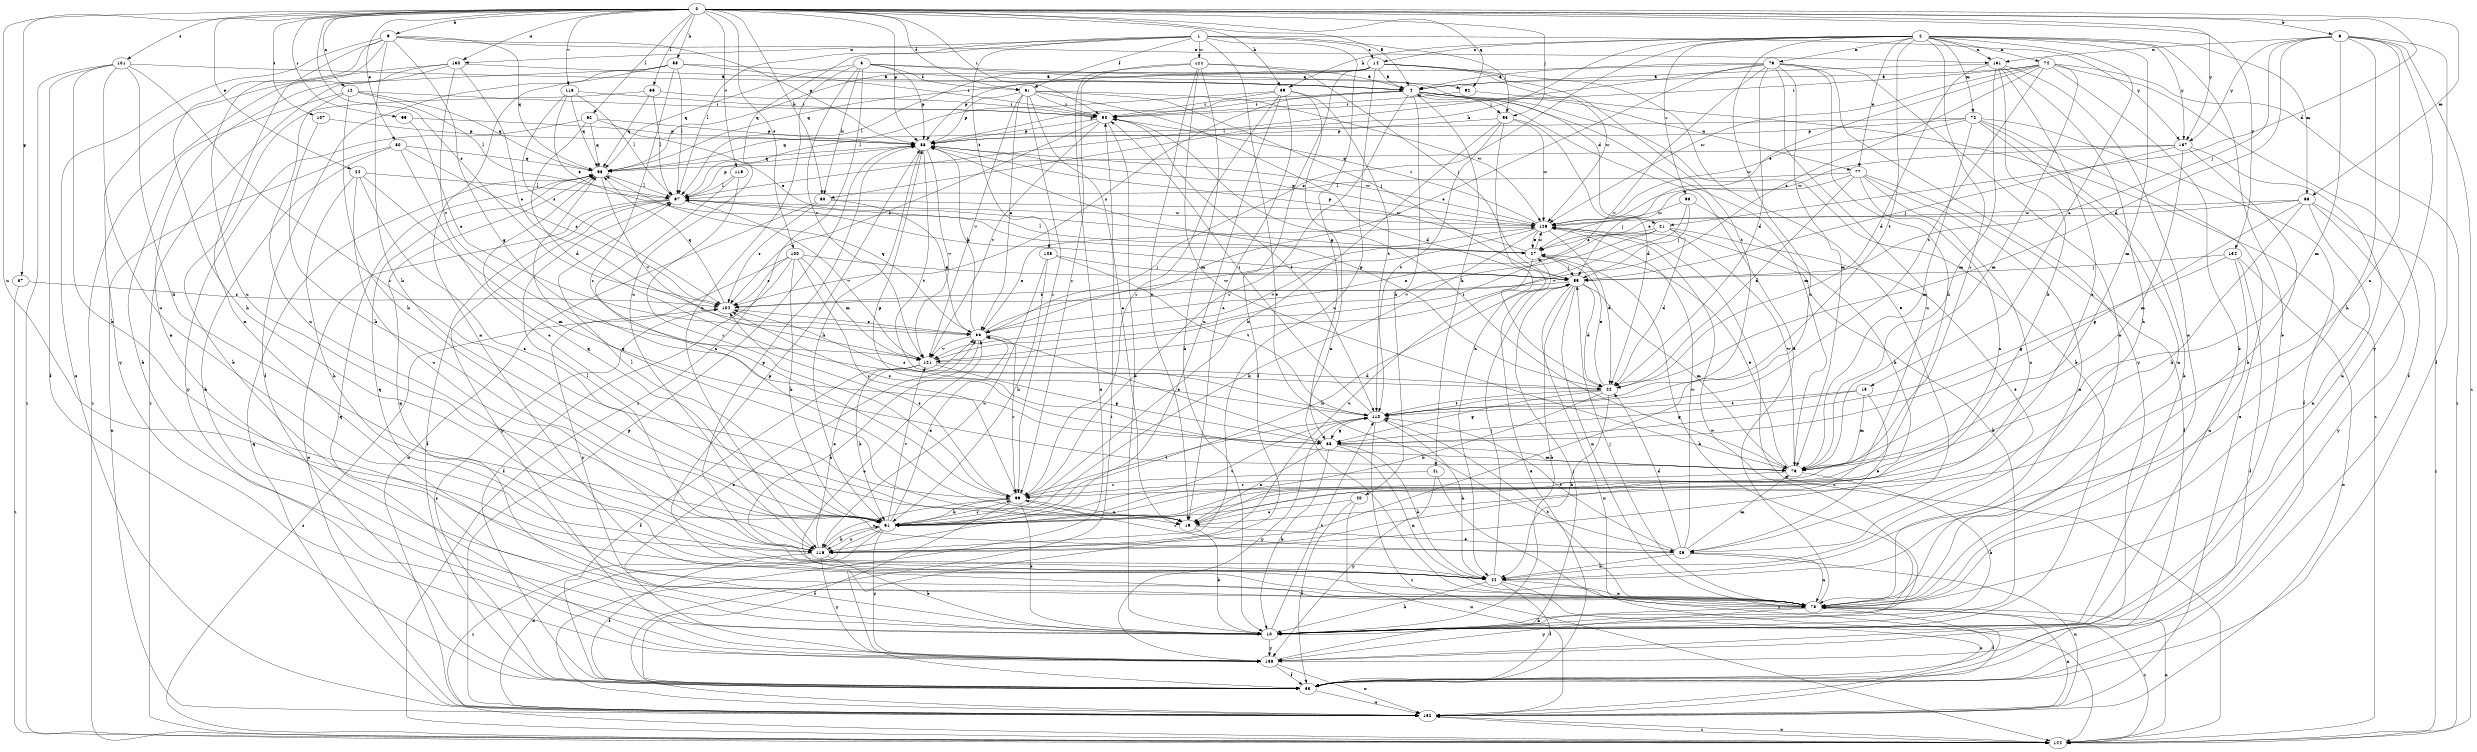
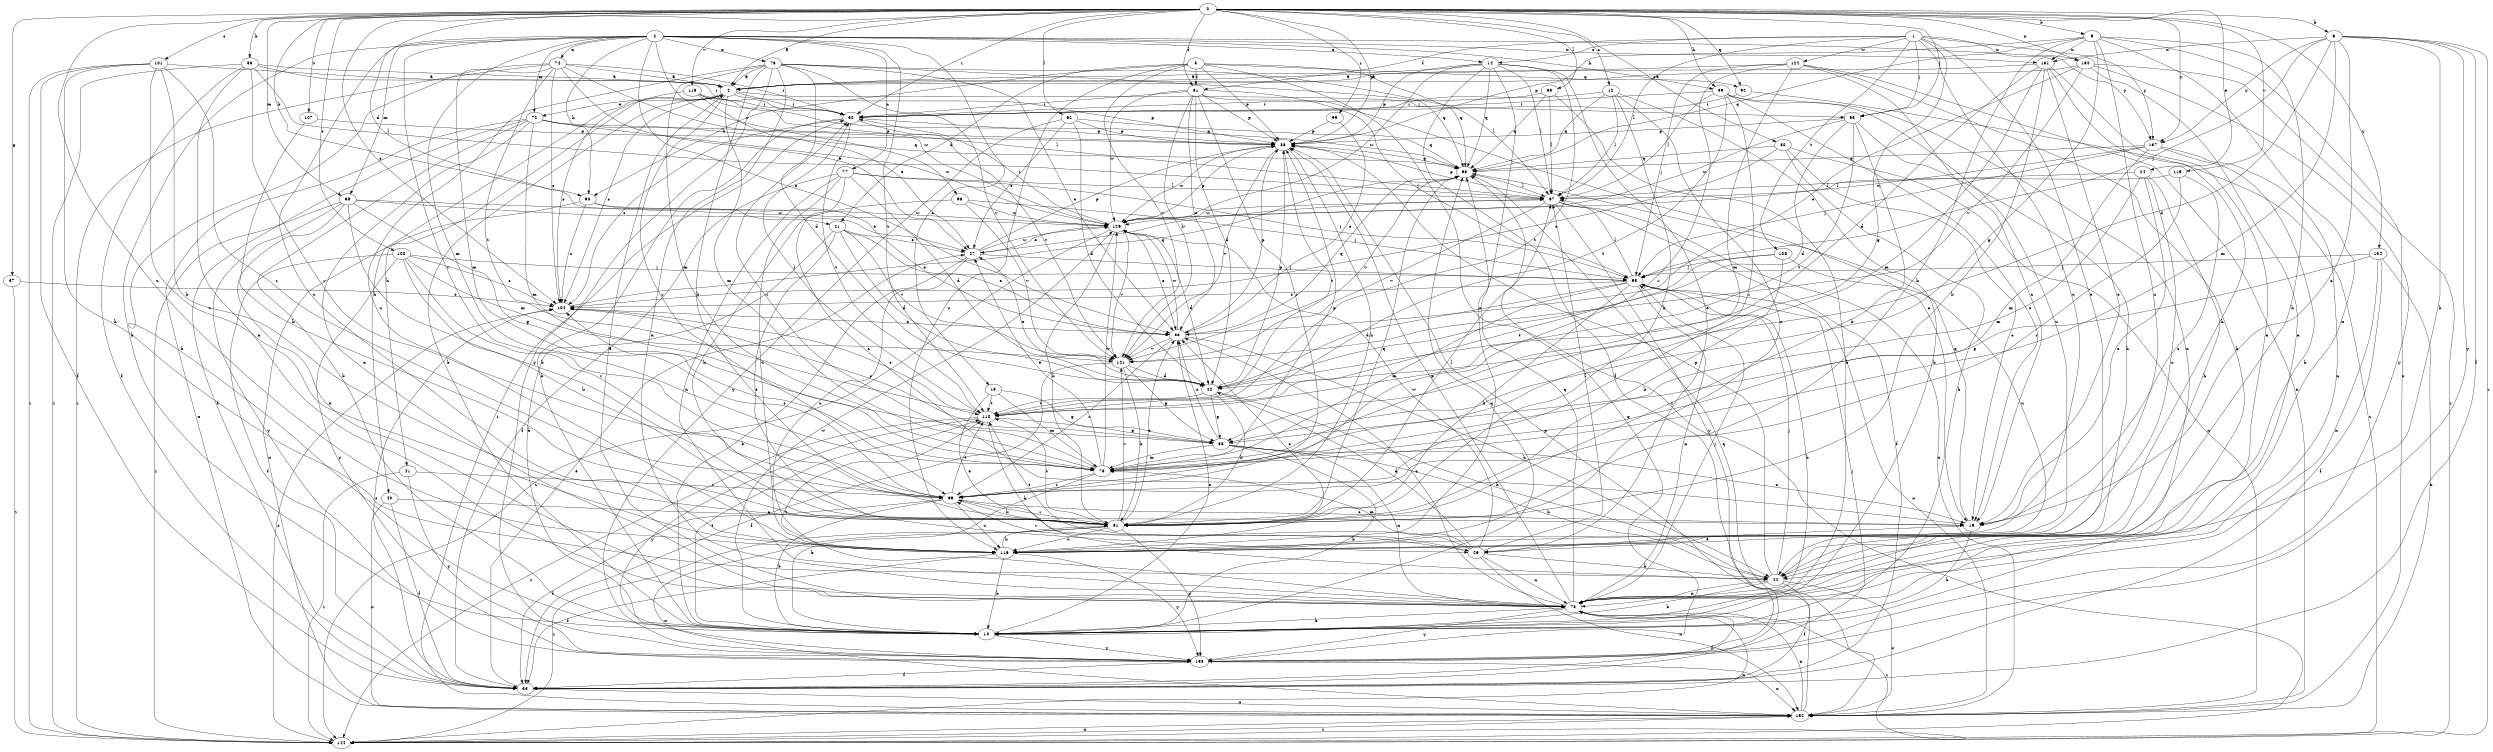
edge "4" -> "77": now "4" -> "72"
edge "74" -> "33": removed, label "f"
